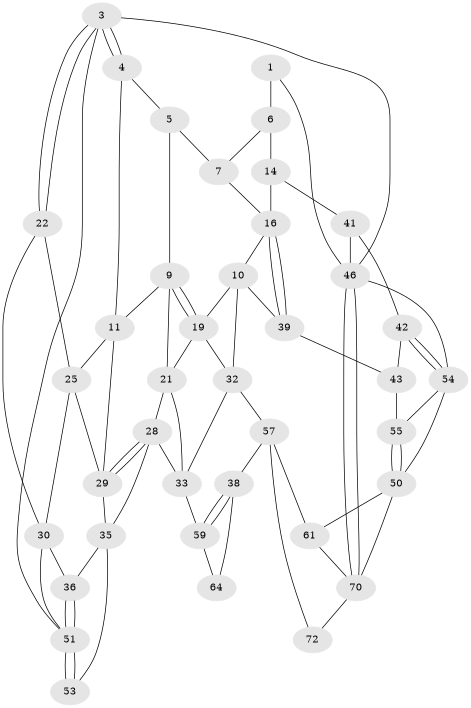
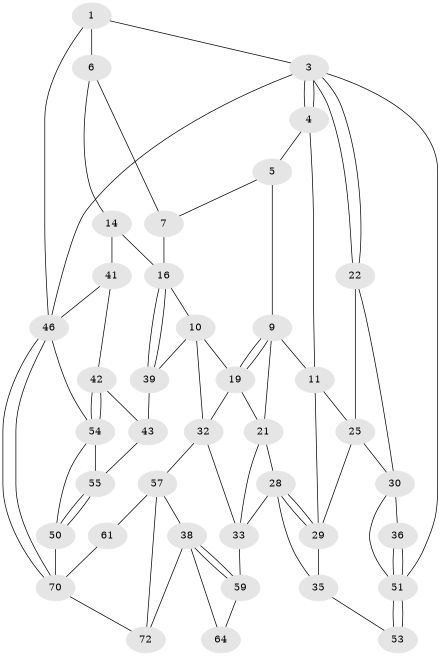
edge "1" -- "3": added
edge "50" -- "61": removed
edge "35" -- "36": removed
edge "38" -- "72": added
